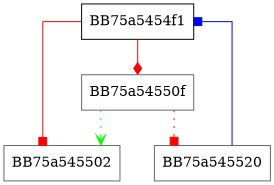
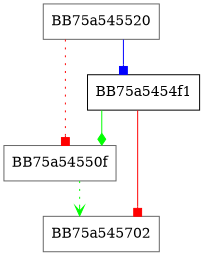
edge "BB75a5454f1" -> "BB75a54550f": color red -> green
edge "BB75a54550f" -> "BB75a545520": reversed
node "BB75a545502": label "BB75a545502" -> "BB75a545702"
